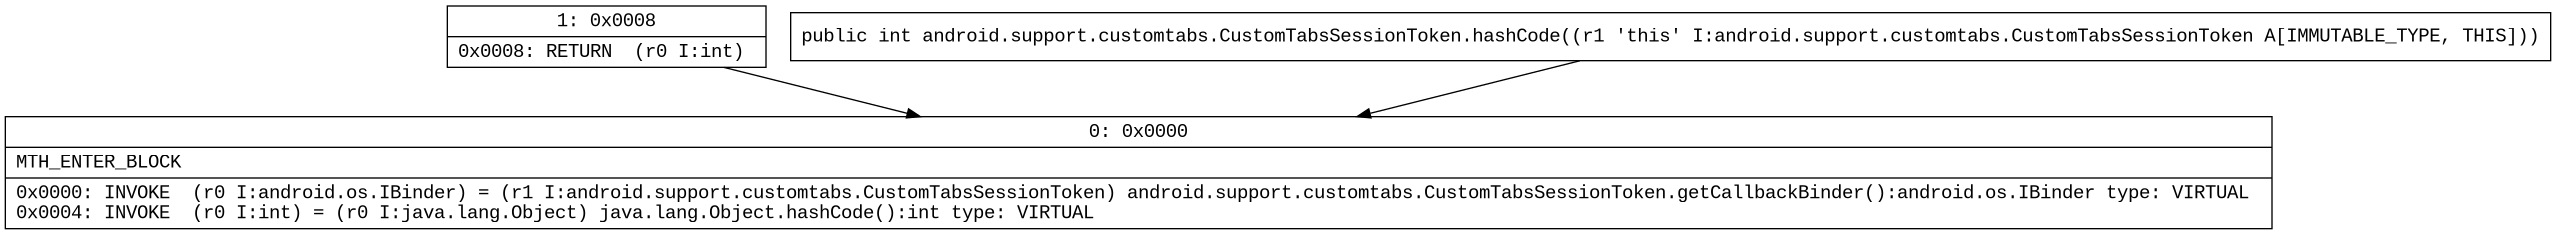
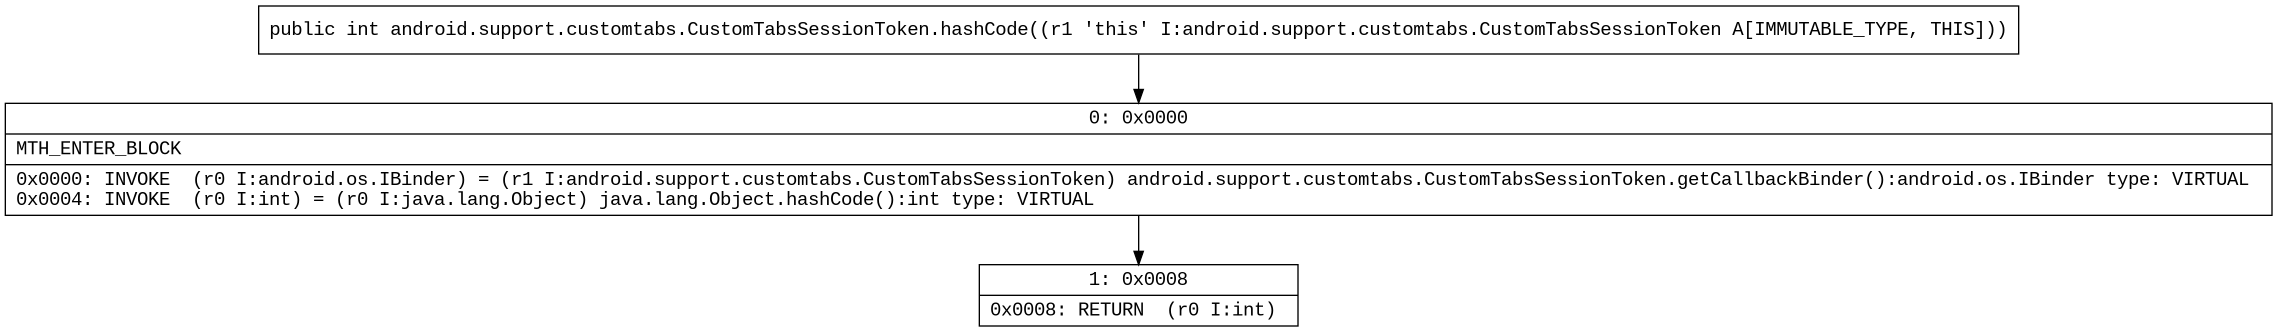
edge "1: 0x0008" -> "0: 0x0000": reversed
